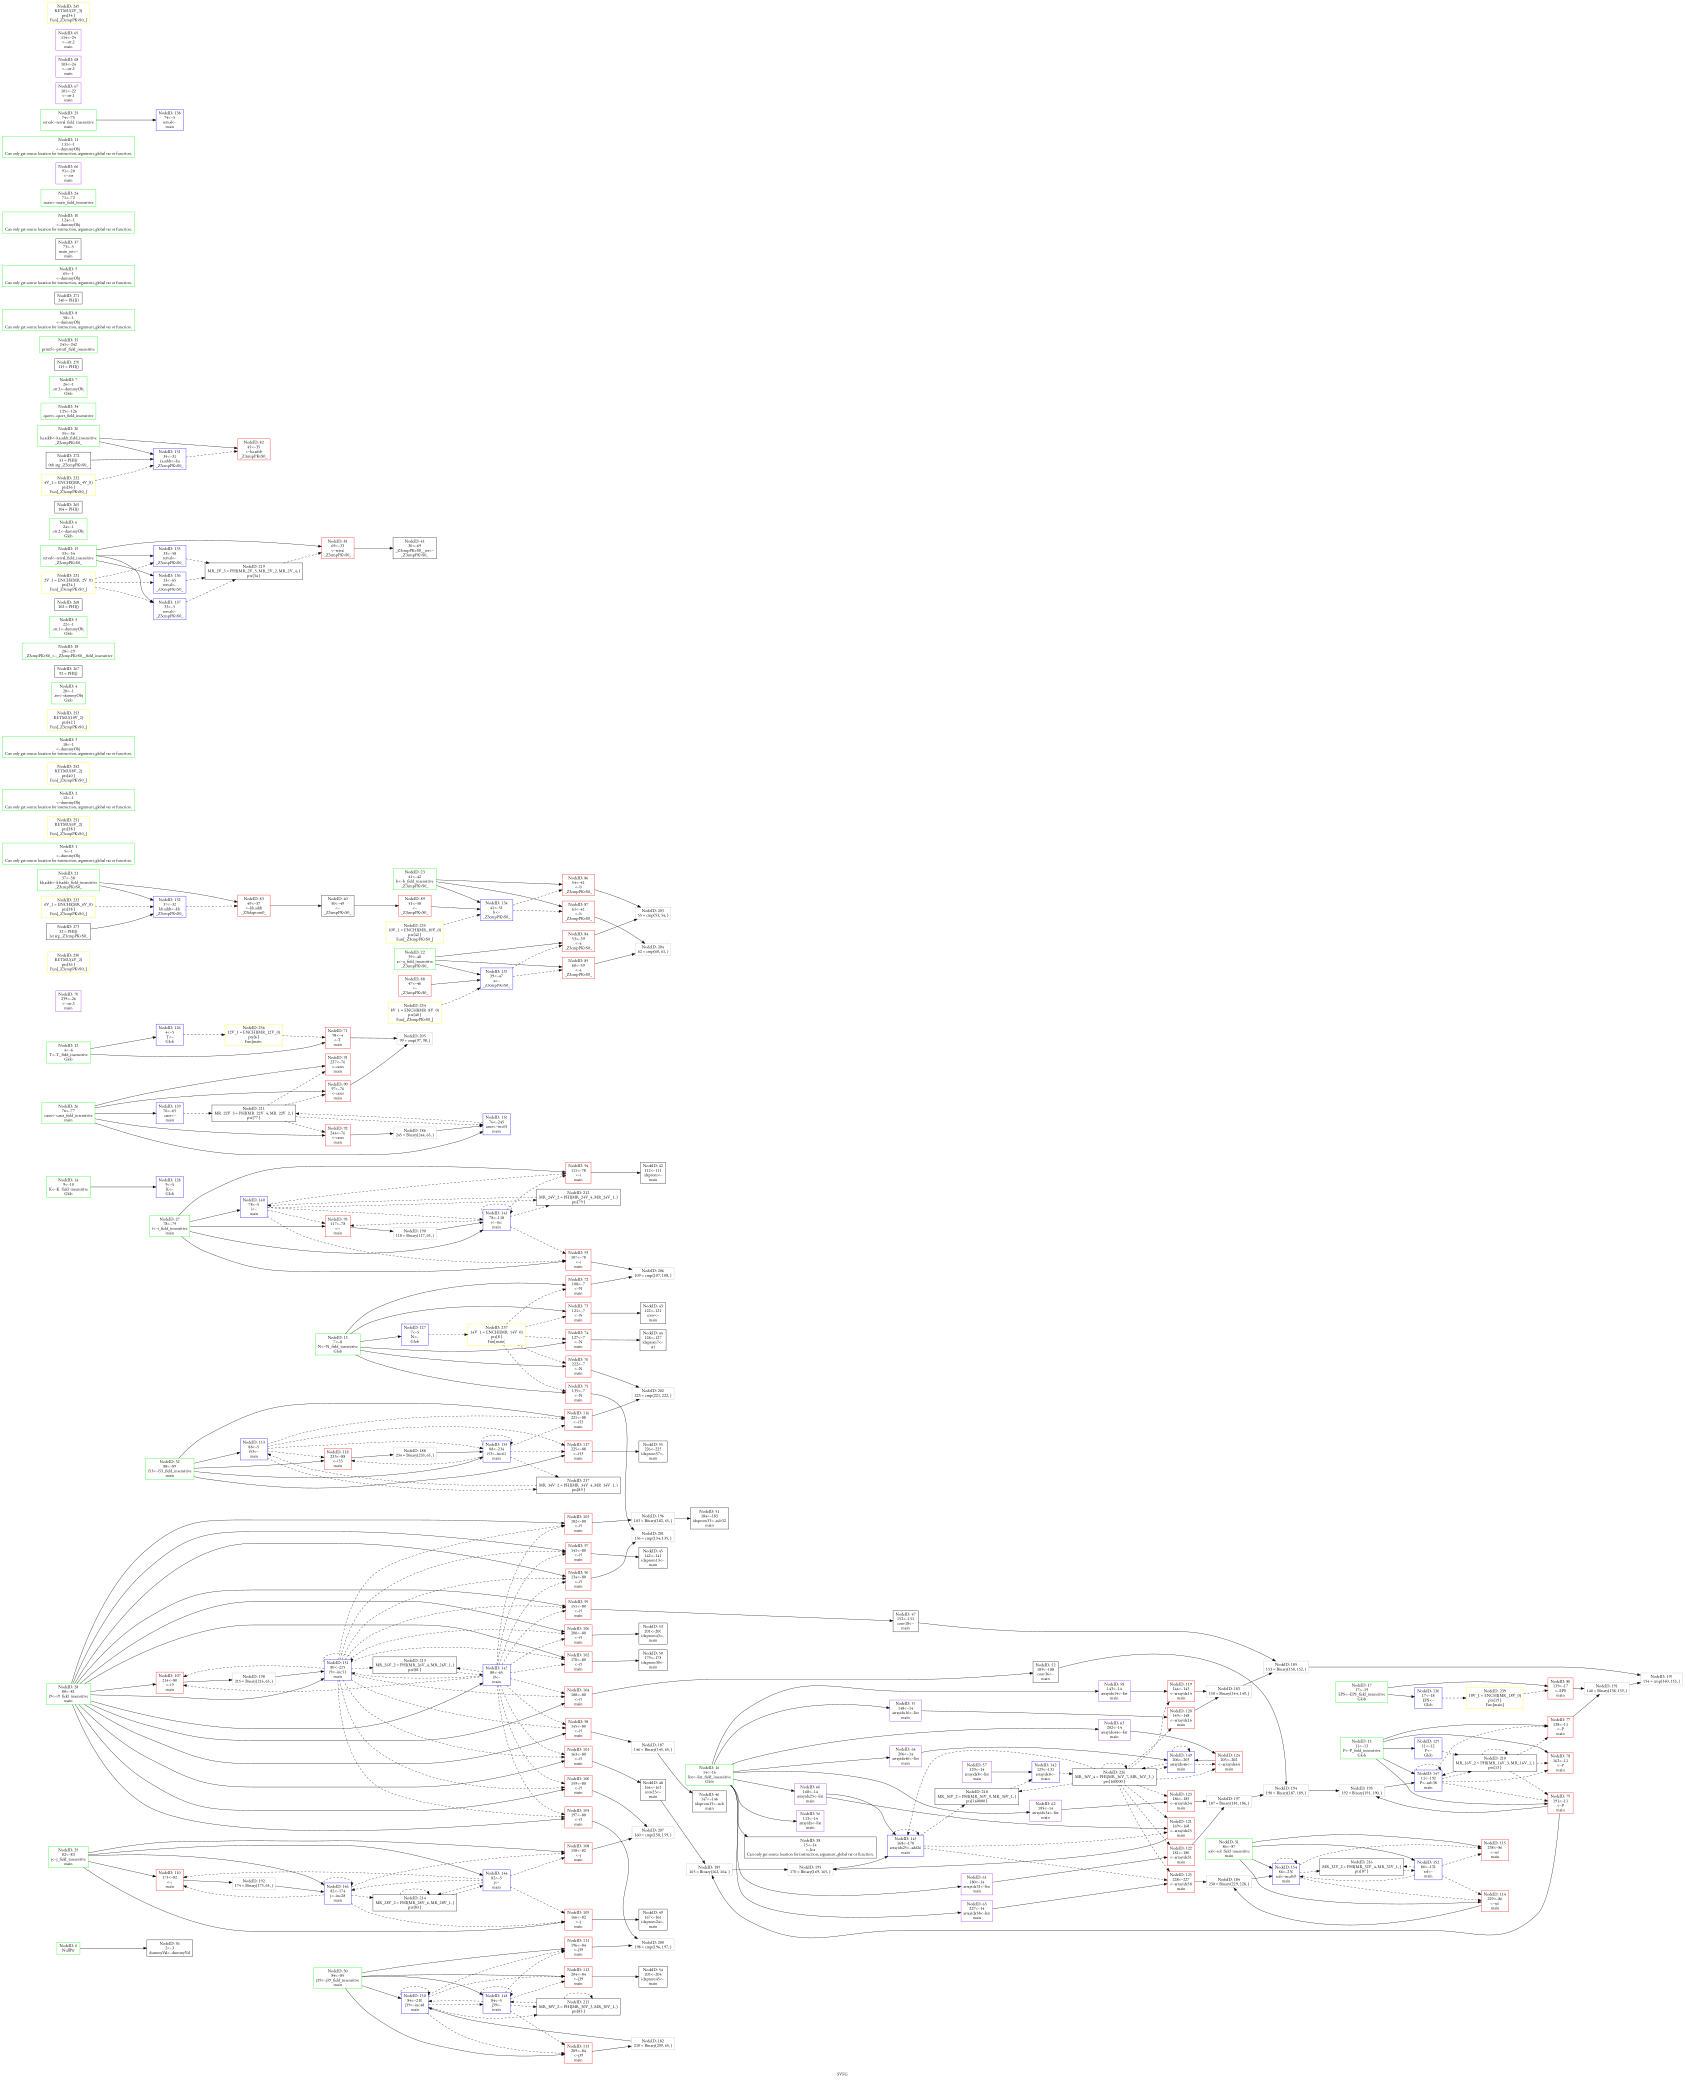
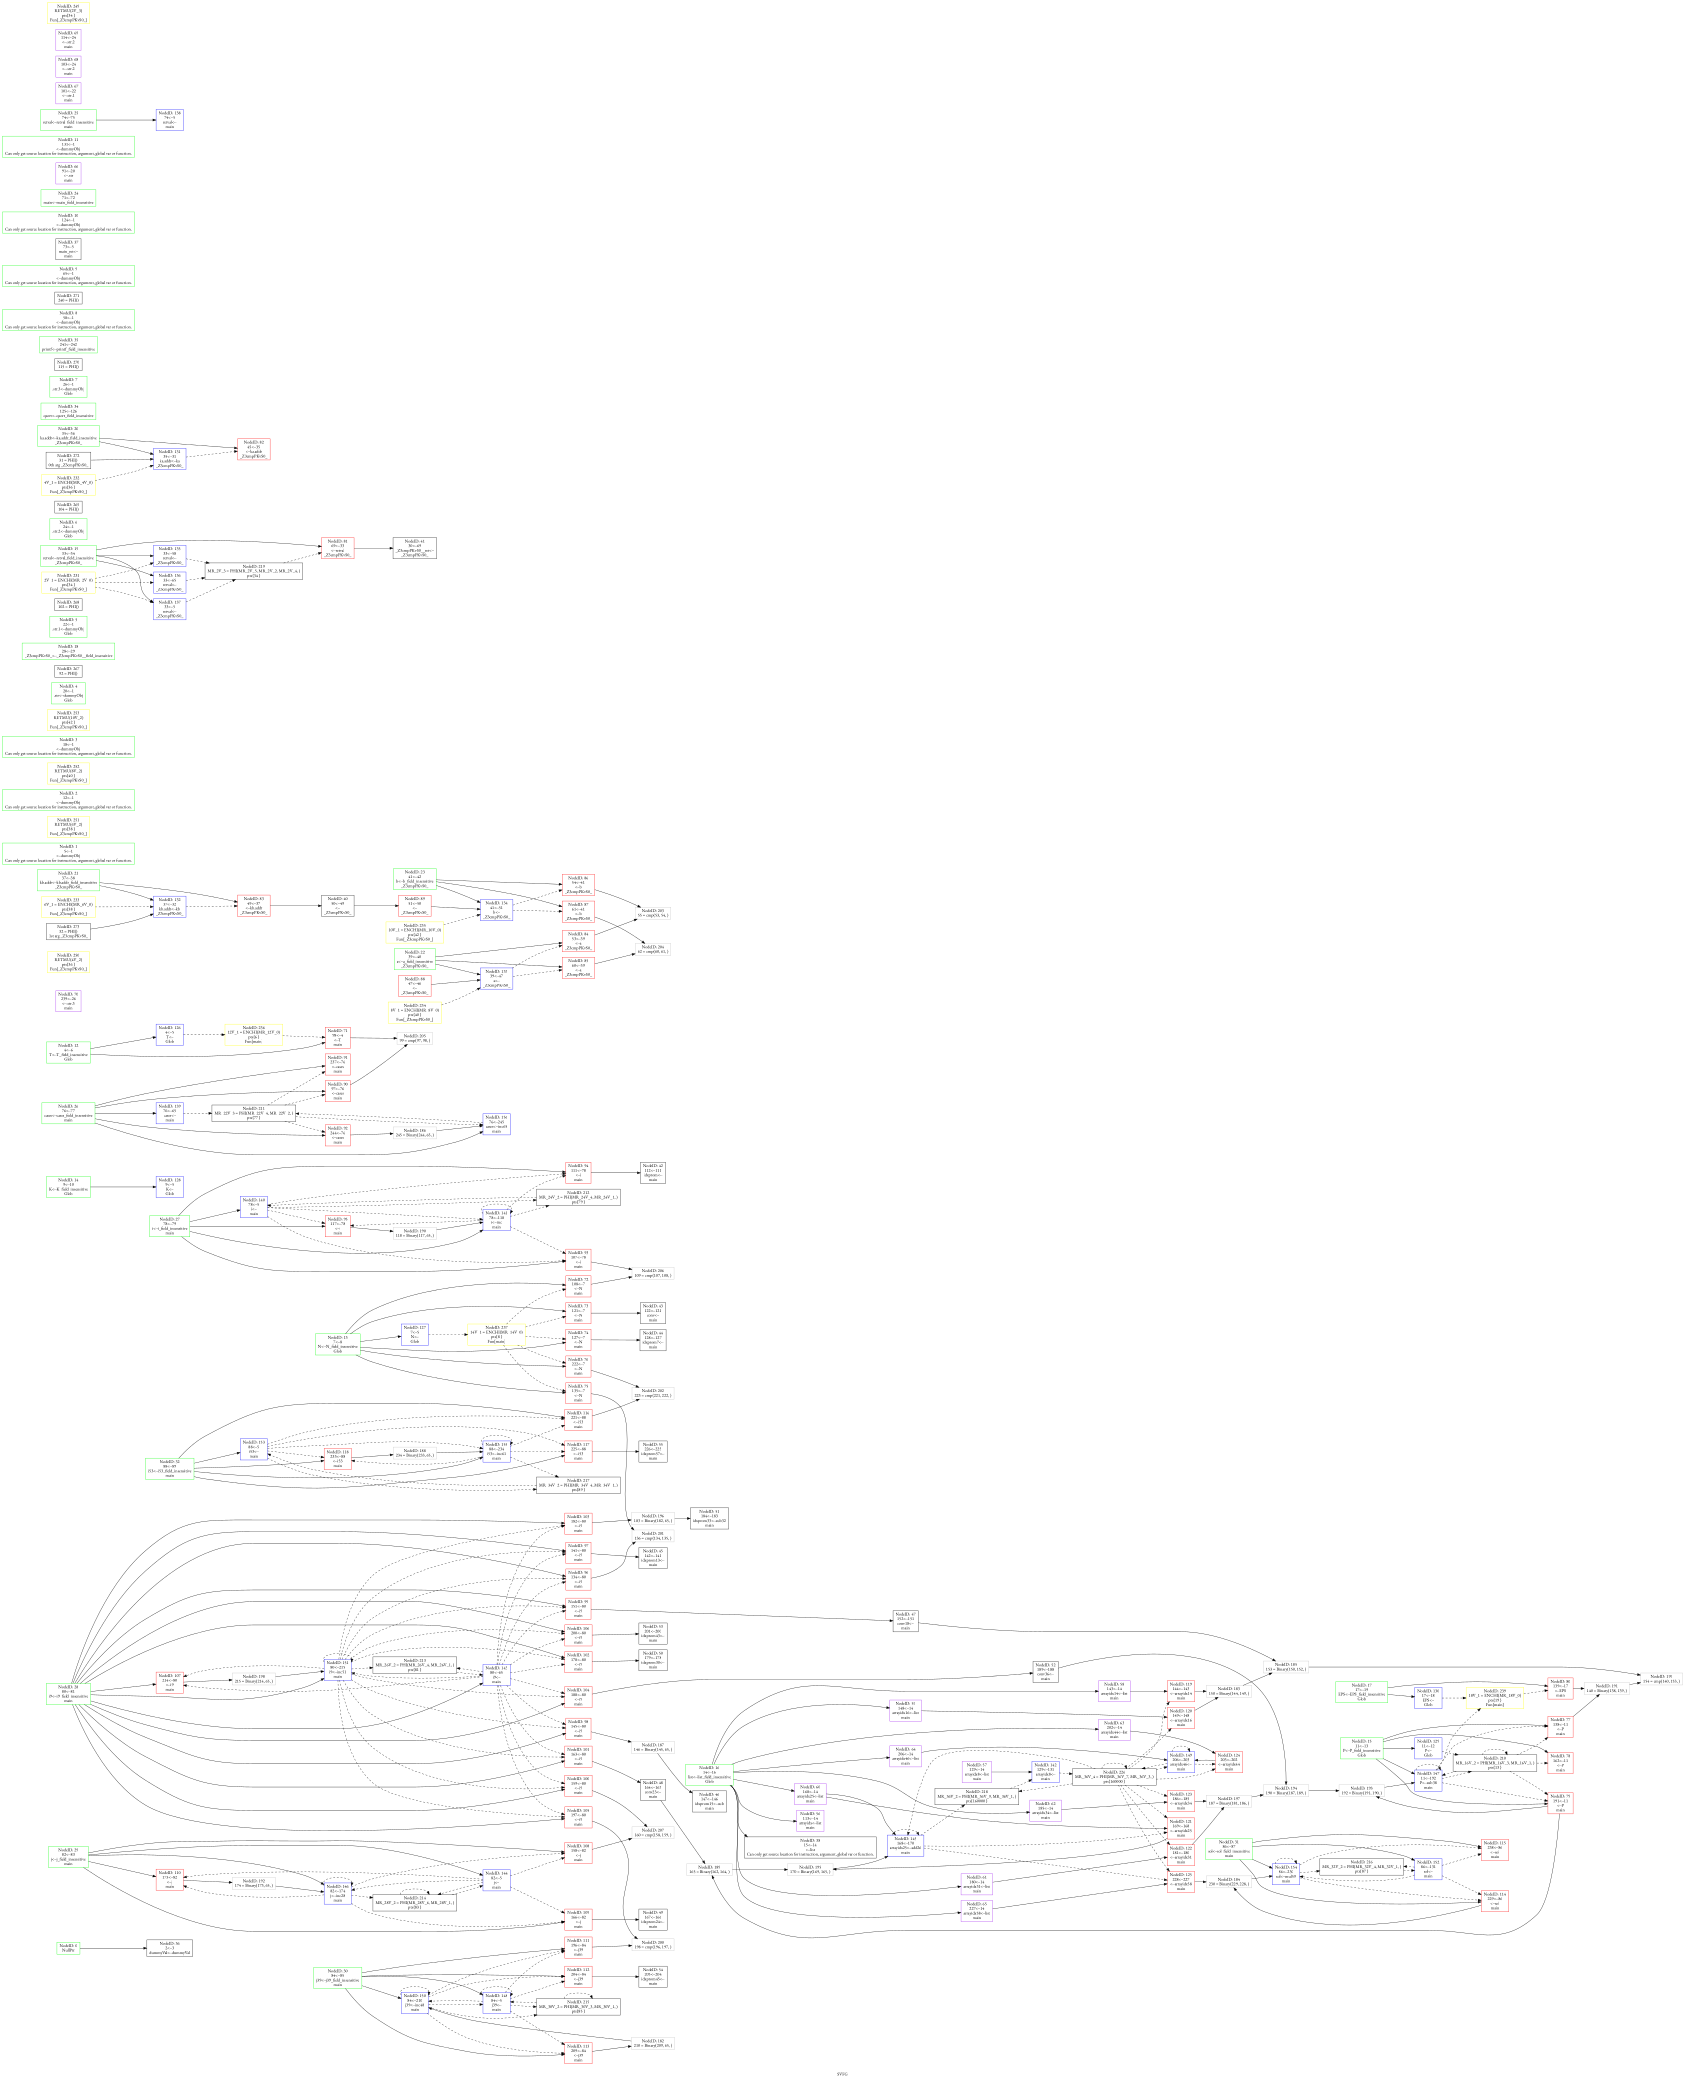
node "NodeID: 83": text "_Z3idxprom0_" -> "_Z3cmpPKvS0_"
node "NodeID: 44": text "str" -> "main"
edge "NodeID: 147" -> "NodeID: 78": now "NodeID: 147" -> "NodeID: 239"
